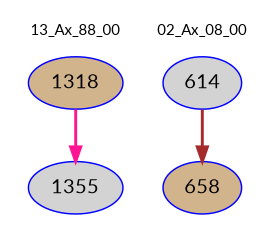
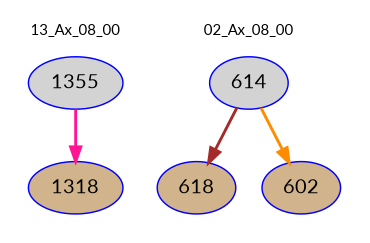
cluster "13_Ax_88_00": label "13_Ax_88_00" -> "13_Ax_08_00"
edge "1318" -> "1355": reversed
node "658": label "658" -> "618"
node "602": added
